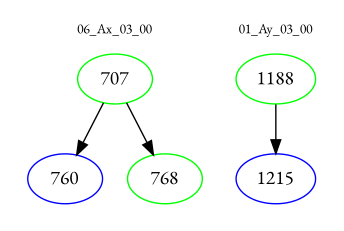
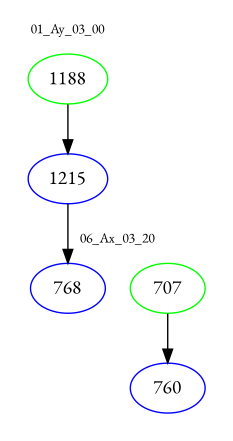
cluster "06_Ax_03_00": label "06_Ax_03_00" -> "06_Ax_03_20"
edge "707" -> "768": now "1215" -> "768"
node "768": color green -> blue
